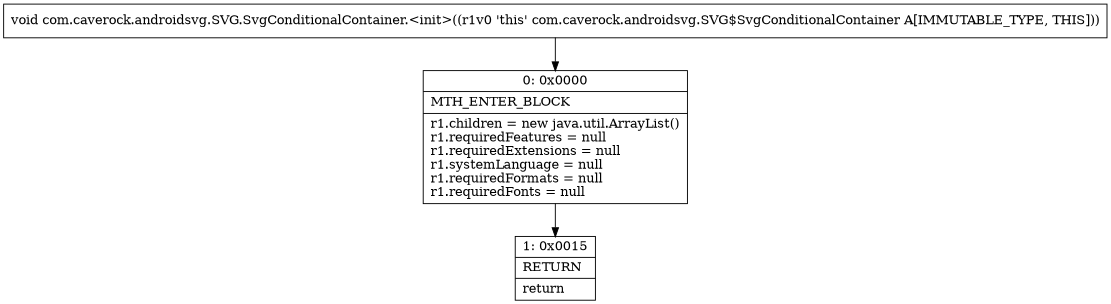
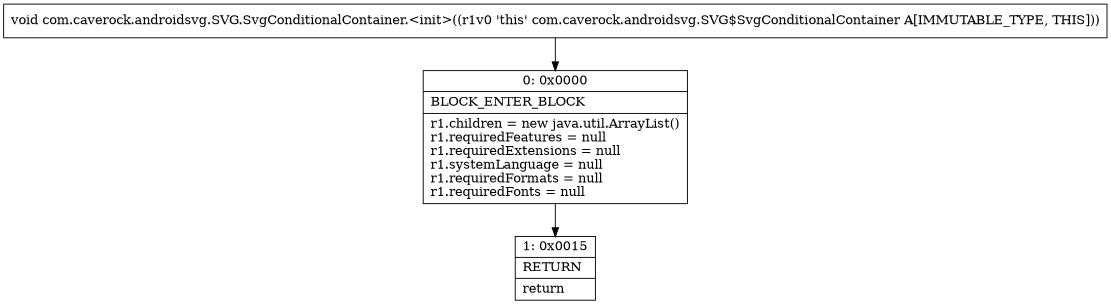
node "0: 0x0000": text "MTH_ENTER_BLOCK" -> "BLOCK_ENTER_BLOCK"
